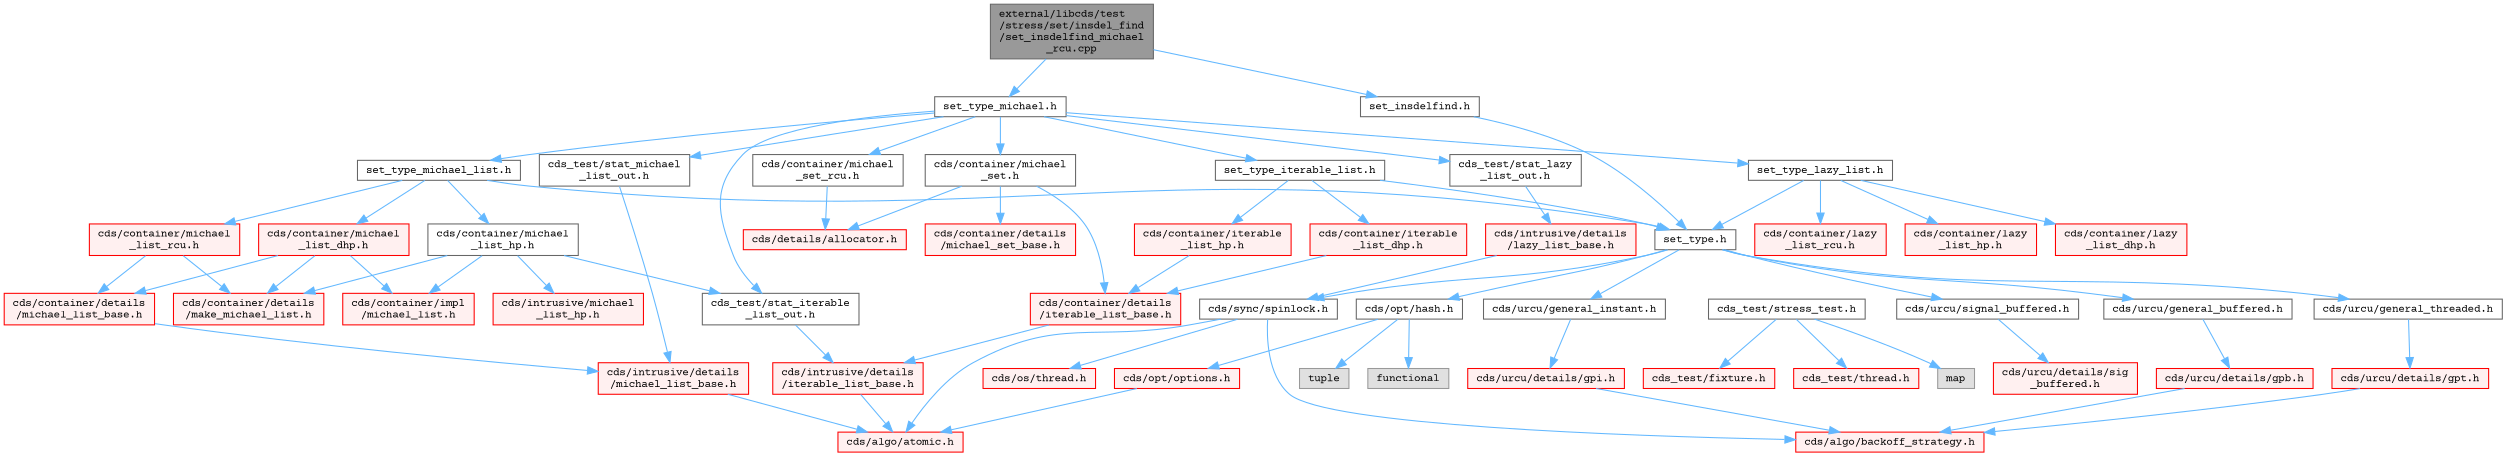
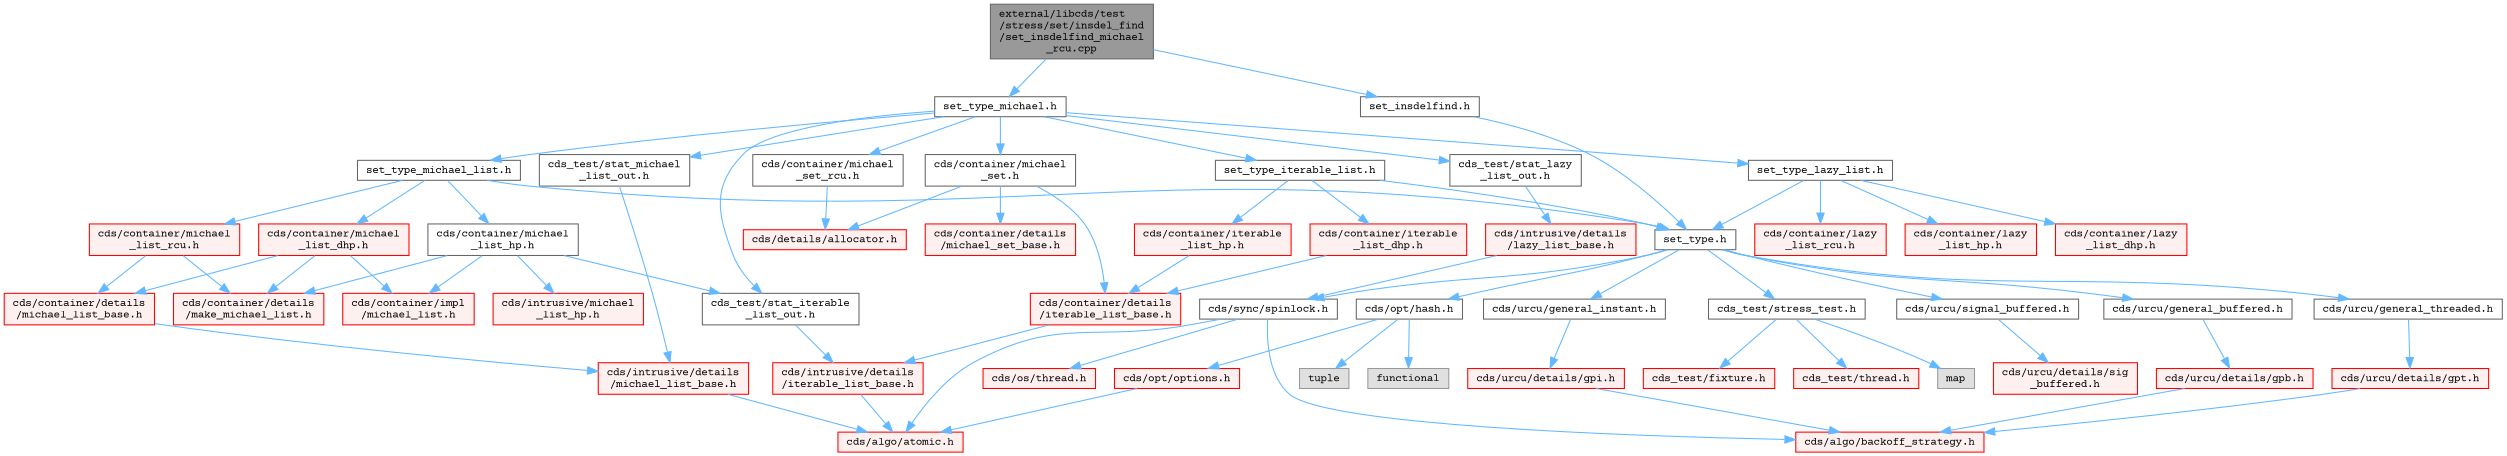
edge "set_type.h" -> "cds_test/stress_test.h": added
